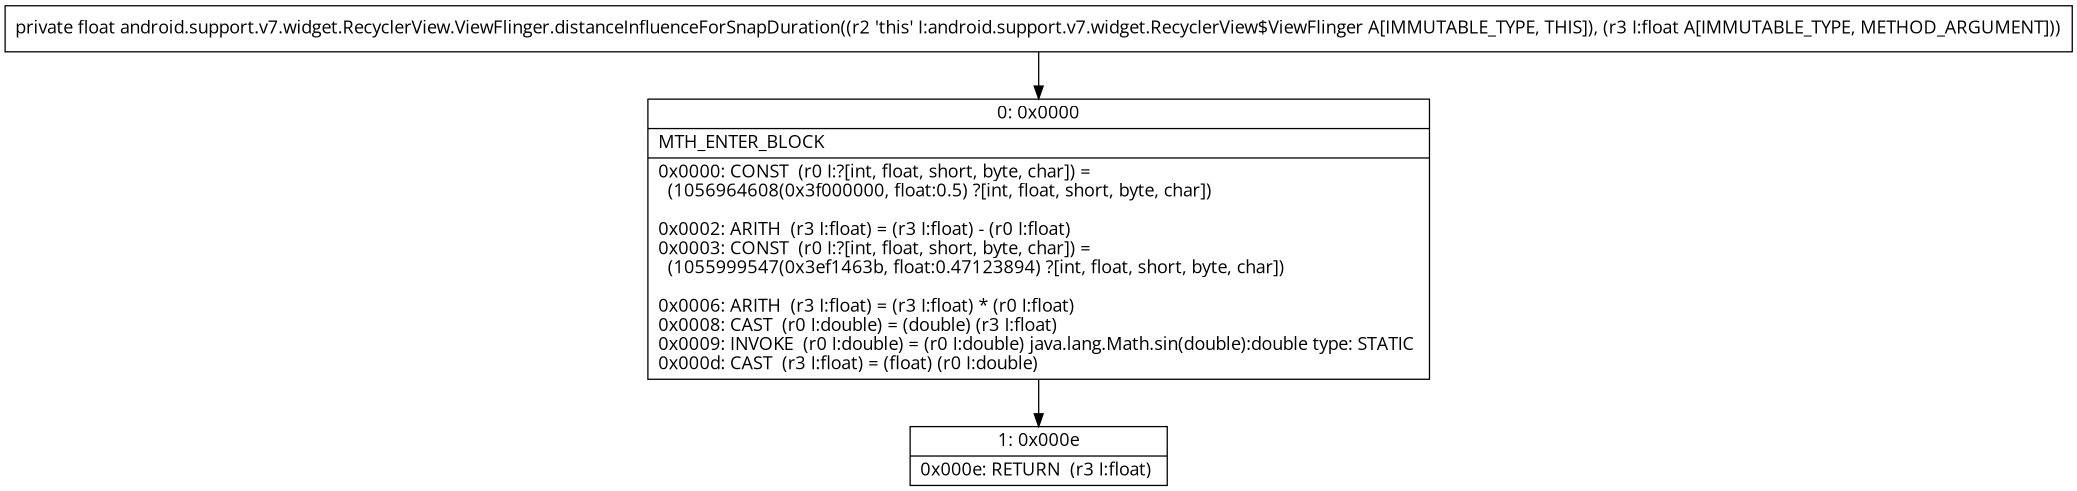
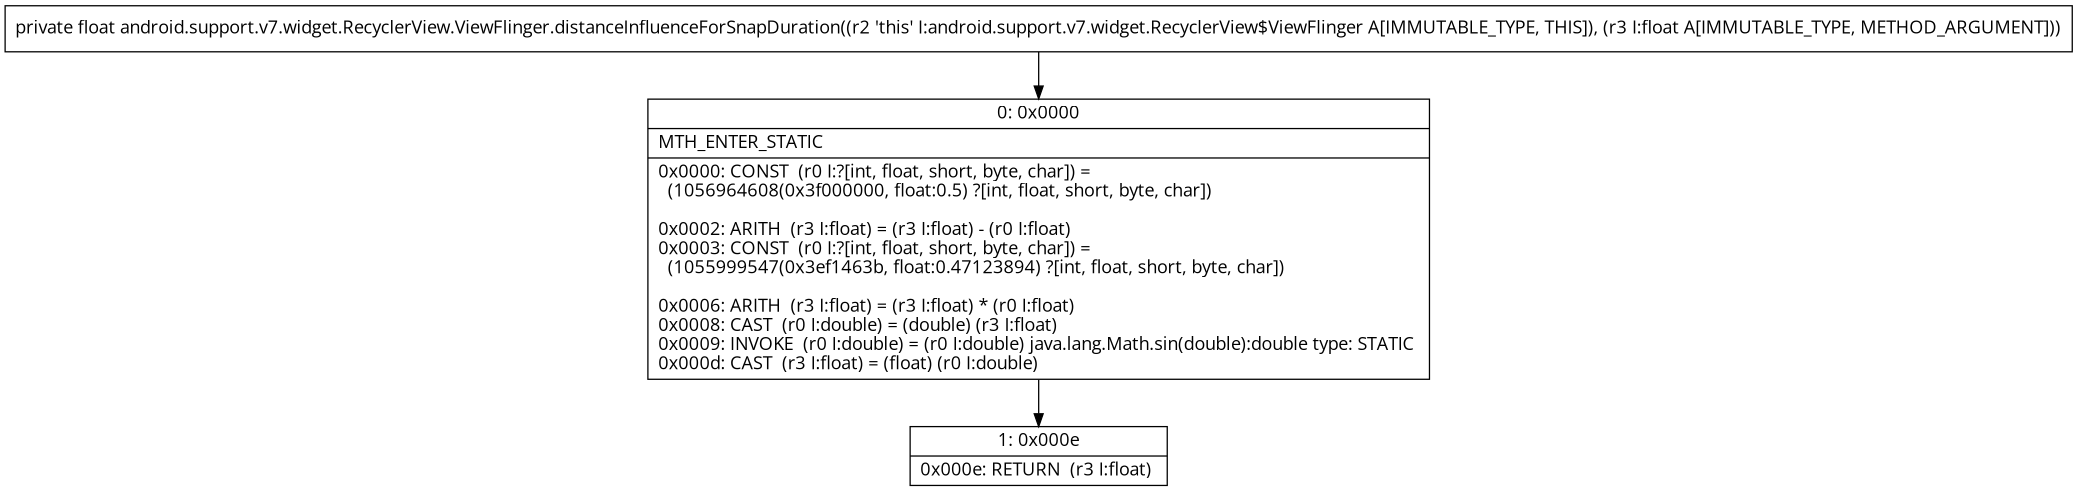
node "0: 0x0000": text "MTH_ENTER_BLOCK" -> "MTH_ENTER_STATIC"
